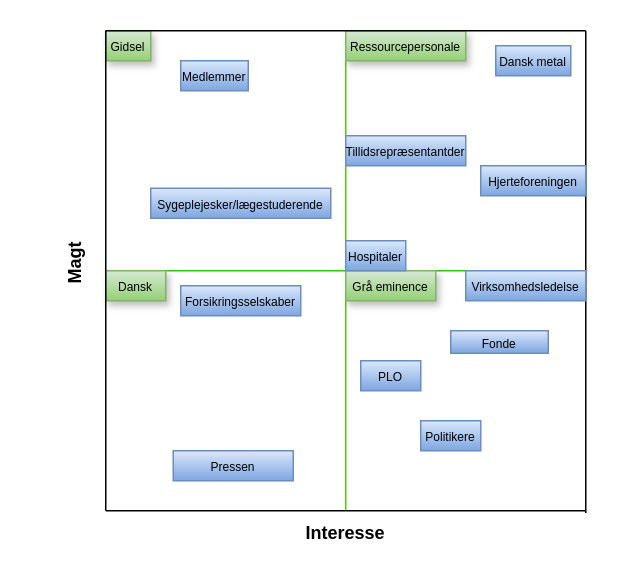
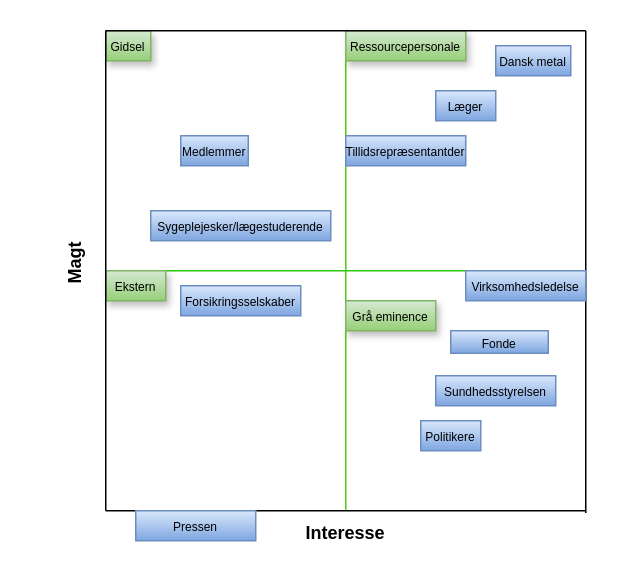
node "Medlemmer": moved (215, 76) -> (215, 151)
node "Læger": added
node "Hjerteforeningen": removed
node "Sygeplejesker/lægestuderende": moved (241, 203) -> (241, 226)
node "Hospitaler": removed
node "Dansk": label "Dansk" -> "Ekstern"
node "Grå eminence": moved (391, 286) -> (391, 316)
node "PLO": removed
node "Sundhedsstyrelsen": added
node "Pressen": moved (233, 466) -> (196, 526)
